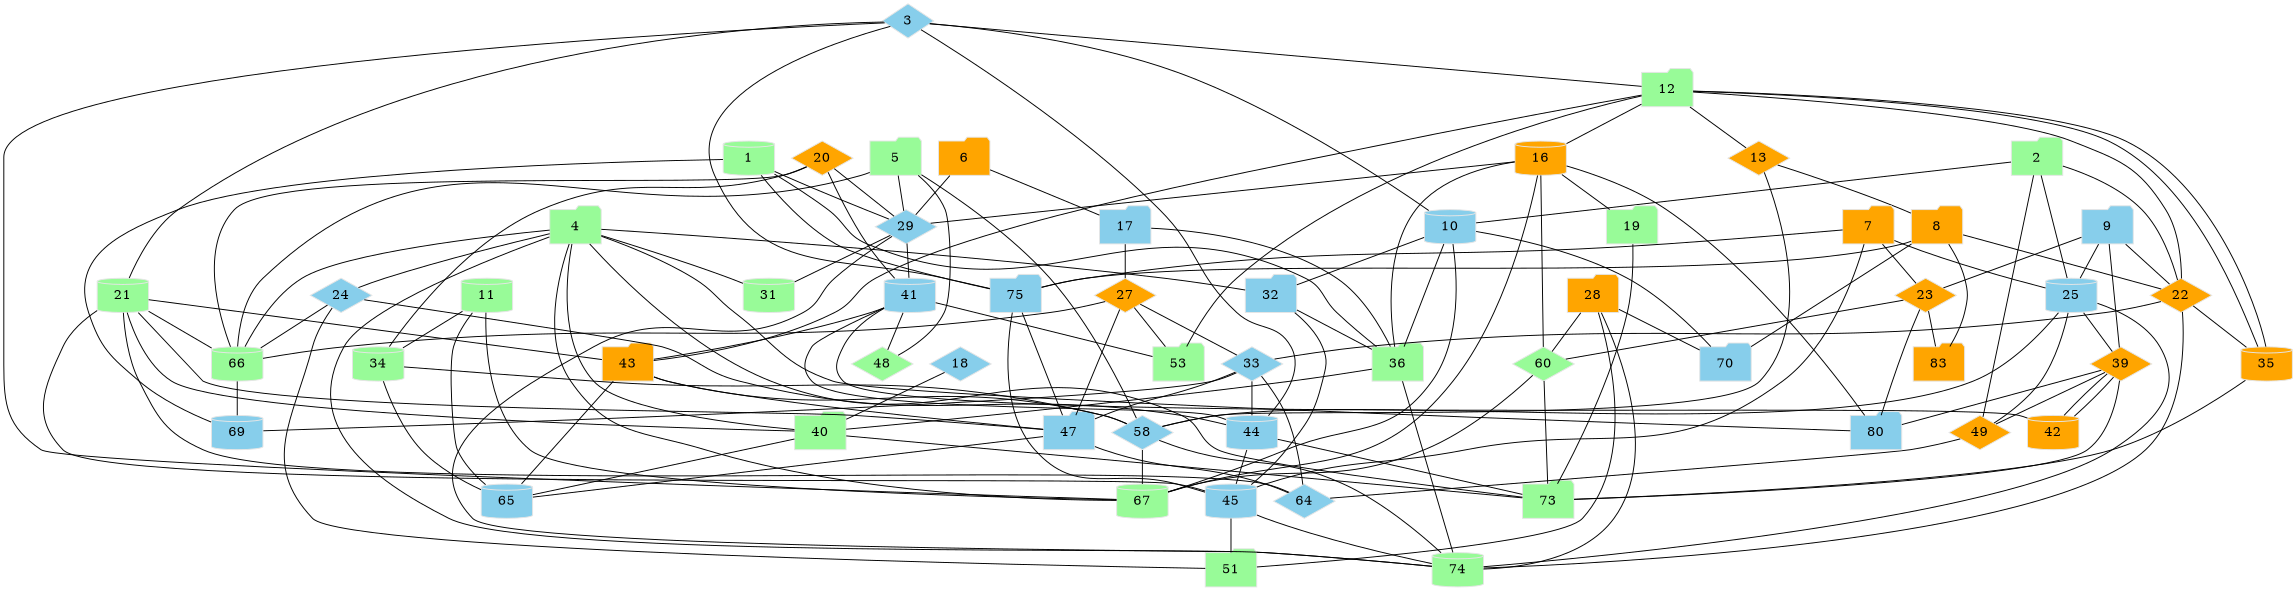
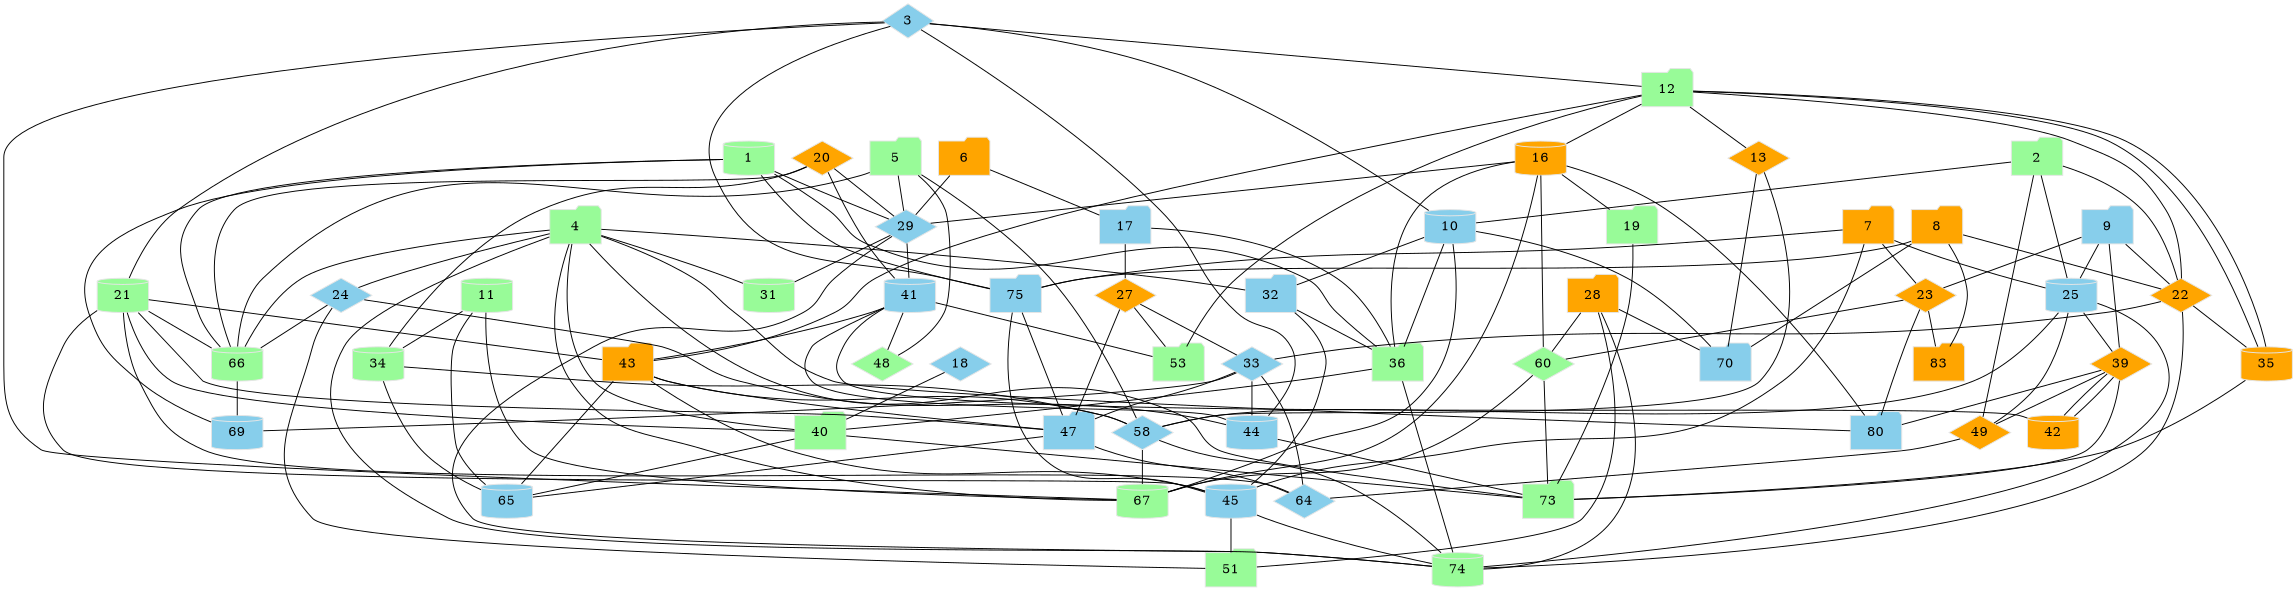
edge "13" -- "8": now "13" -- "70"
edge "27" -- "66": now "1" -- "66"
edge "44" -- "45": now "43" -- "45"
